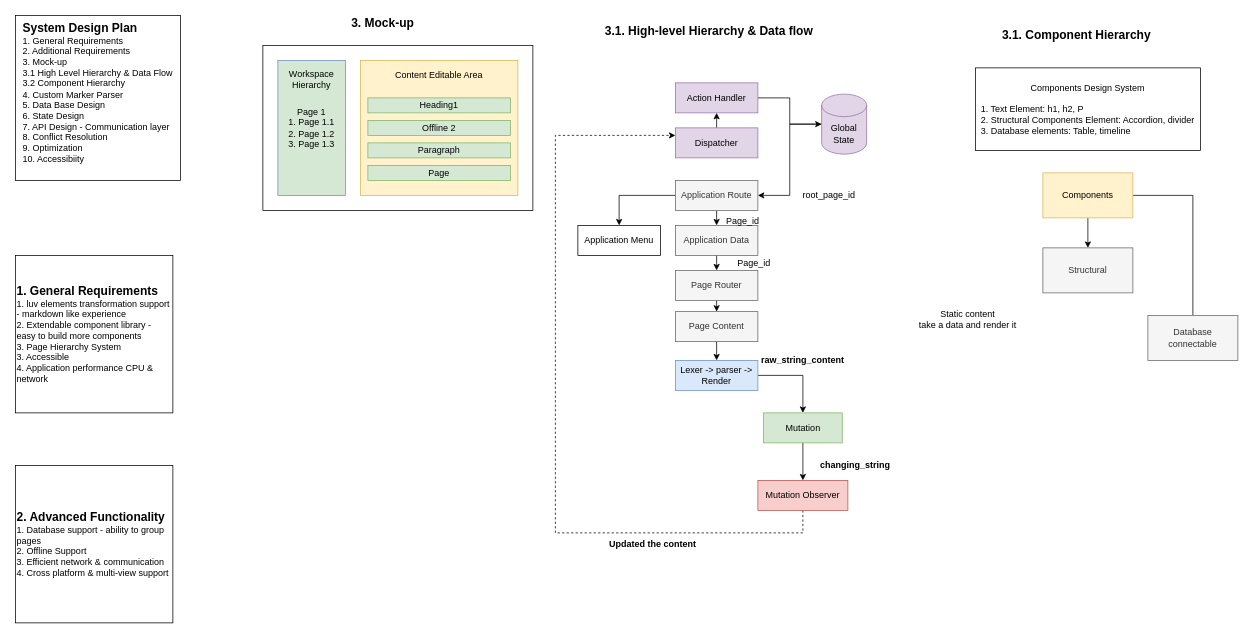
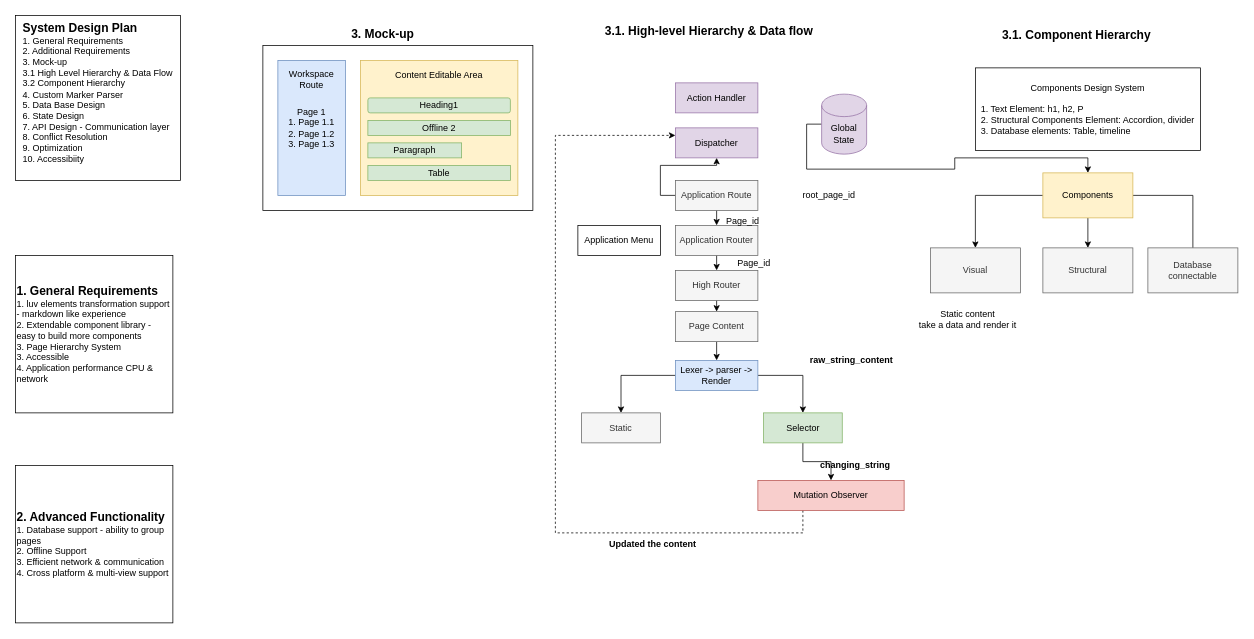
node "3. Mock-up": moved (383, 23) -> (383, 34)
node "Workspace Hierarchy": label "Workspace Hierarchy" -> "Workspace Route"
edge "Action Handler" -> "Global State": removed
node "Heading1": shape rectangle -> rounded rectangle
edge "Dispatcher" -> "Action Handler": removed
node "Page 1 1. Page 1.1 2. Page 1.2 3. Page 1.3": fillcolor #d5e8d4 -> #dae8fc
node "Paragraph": size 143x15 -> 94x15
node "Page": label "Page" -> "Table"
edge "Global State" -> "Application Route": now "Global State" -> "Components"
edge "Application Route" -> "Application Menu": now "Application Route" -> "Dispatcher"
edge "Components" -> "Visual": added
node "Application Data": label "Application Data" -> "Application Router"
node "Visual": added
node "Page Router": label "Page Router" -> "High Router"
node "Database connectable": moved (1193, 338) -> (1193, 270)
node "raw_string_content": moved (803, 360) -> (852, 360)
edge "Lexer -> parser -> Render" -> "Static": added
node "Static": added
node "Mutation": label "Mutation" -> "Selector"
node "Mutation Observer": size 90x30 -> 146x30
